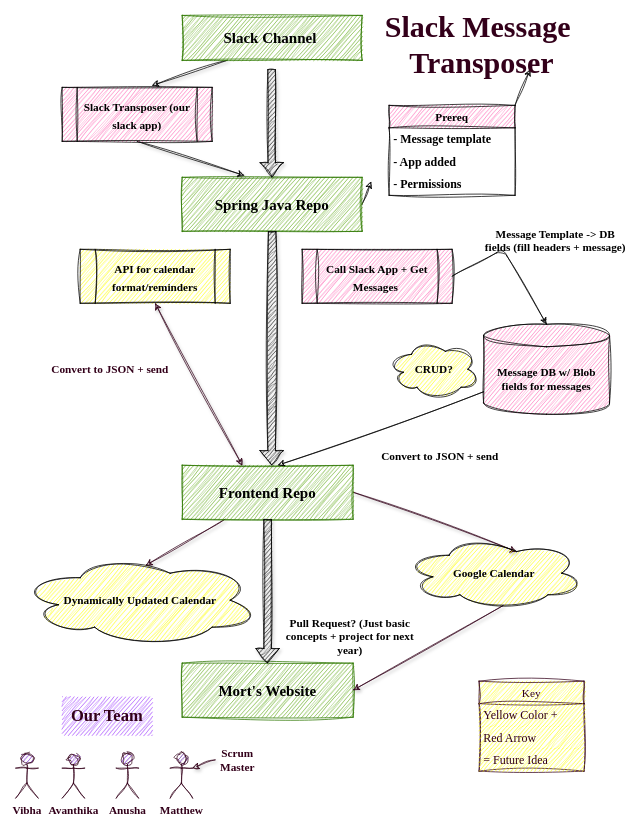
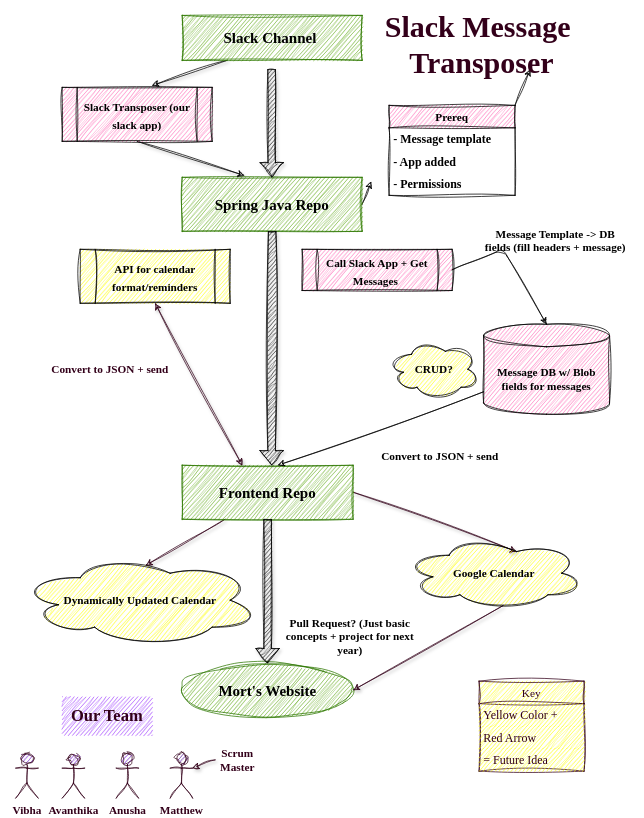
node "Call Slack App + Get Messages": size 150x54 -> 150x41
node "Mort's Website": shape rectangle -> ellipse
